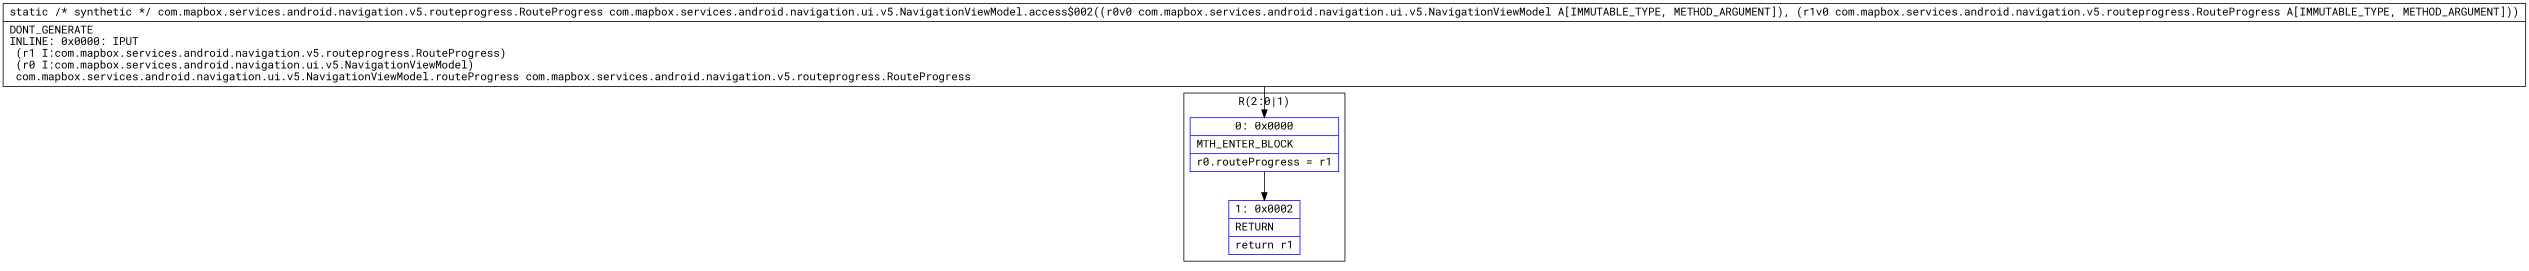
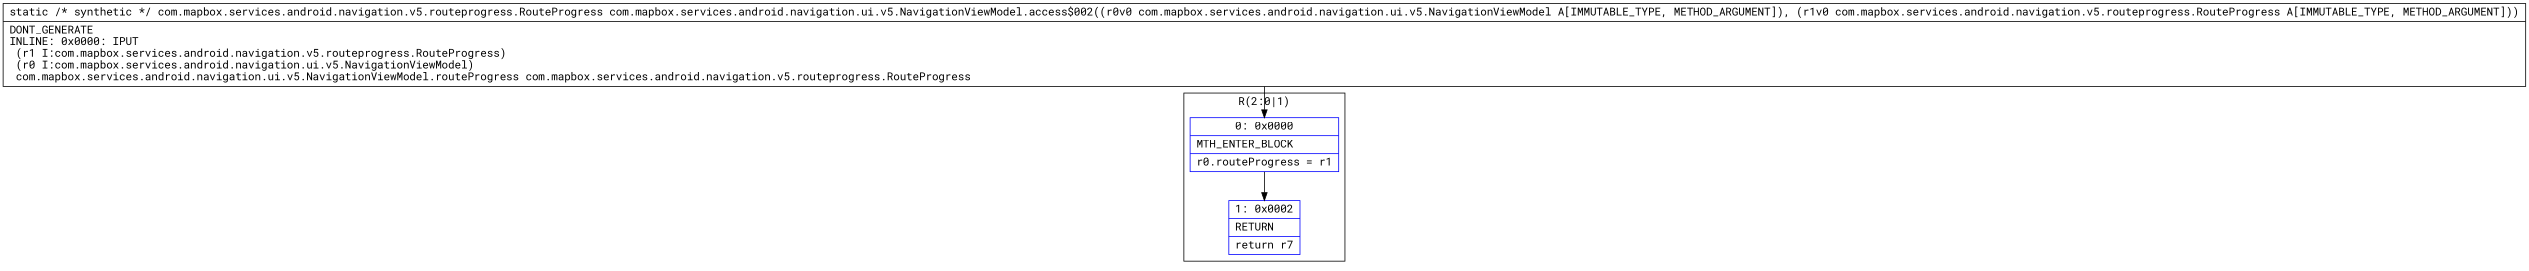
node "1: 0x0002": text "return r1" -> "return r7"
